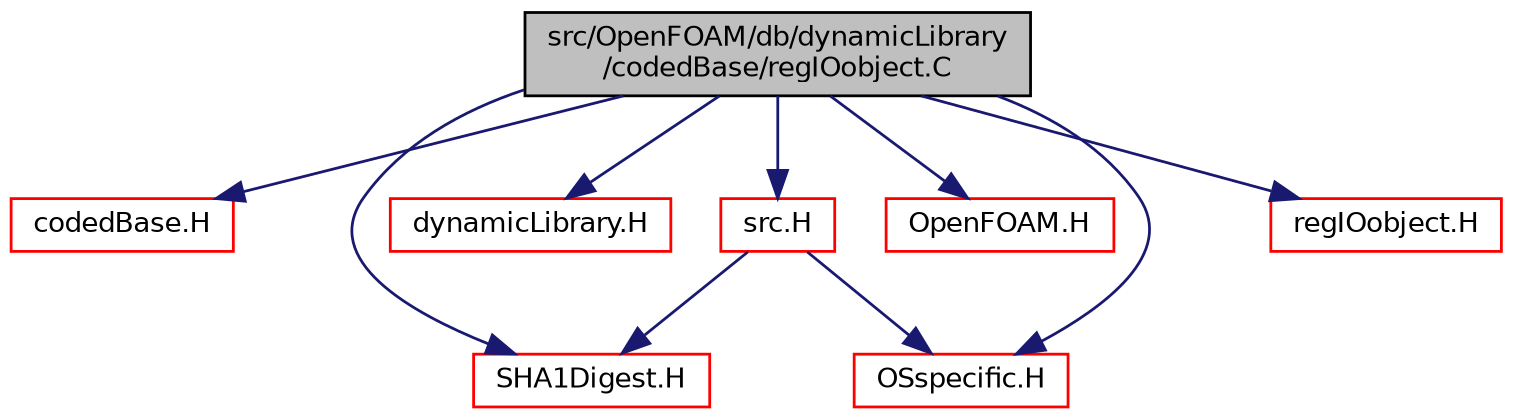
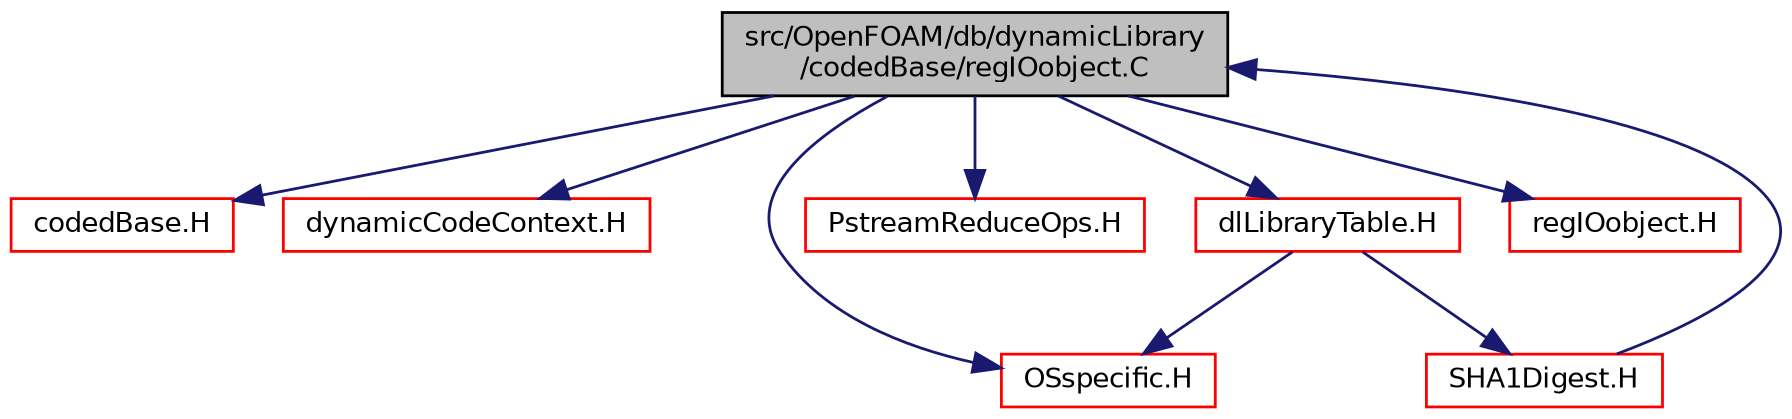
edge "src/OpenFOAM/db/dynamicLibrary /codedBase/regIOobject.C" -> "SHA1Digest.H": reversed
node "dynamicLibrary.H": label "dynamicLibrary.H" -> "dynamicCodeContext.H"
node "src.H": label "src.H" -> "dlLibraryTable.H"
node "OpenFOAM.H": label "OpenFOAM.H" -> "PstreamReduceOps.H"
